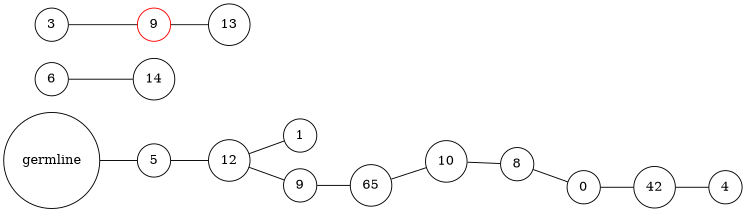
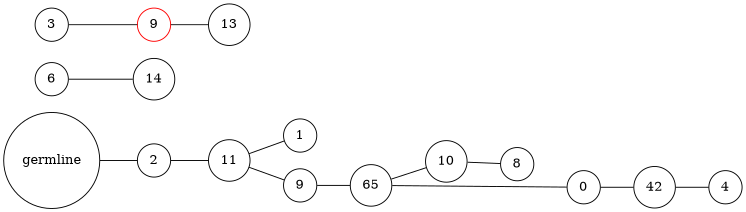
node "5": label "5" -> "2"
node "12": label "12" -> "11"
edge "8" -- "0": now "65" -- "0"
